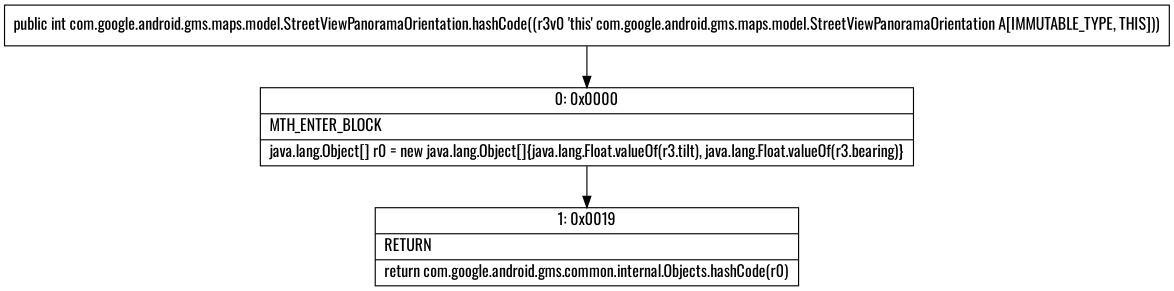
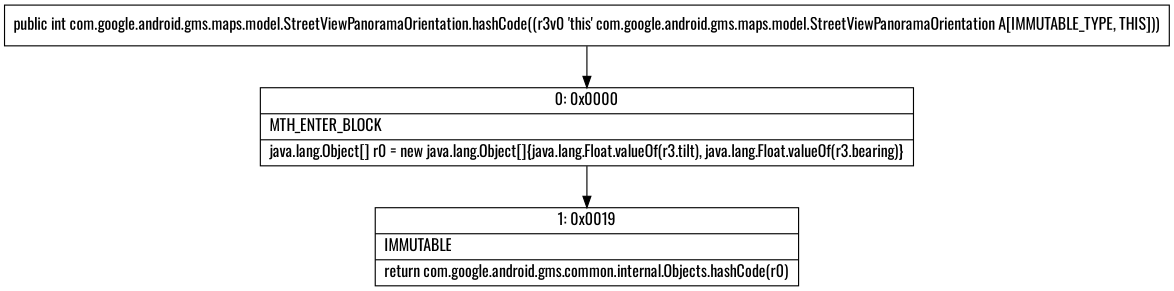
node "1: 0x0019": text "RETURN" -> "IMMUTABLE"
